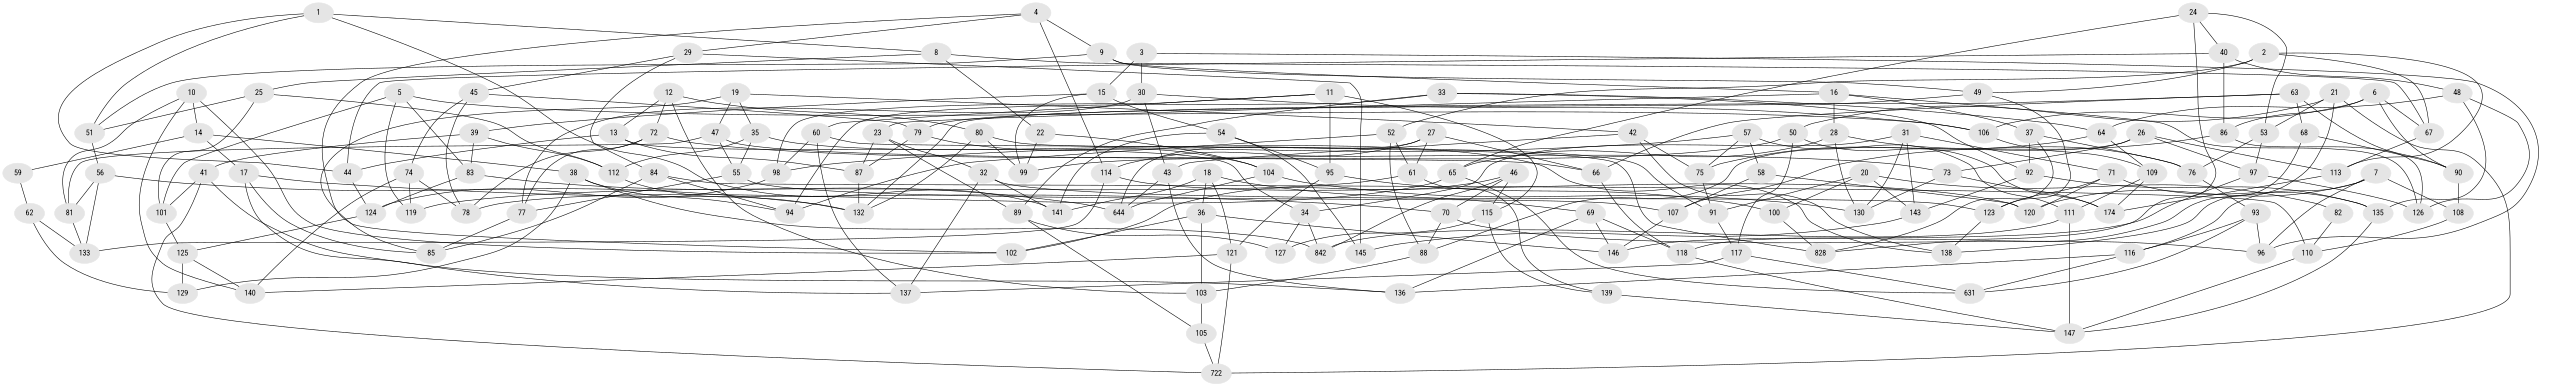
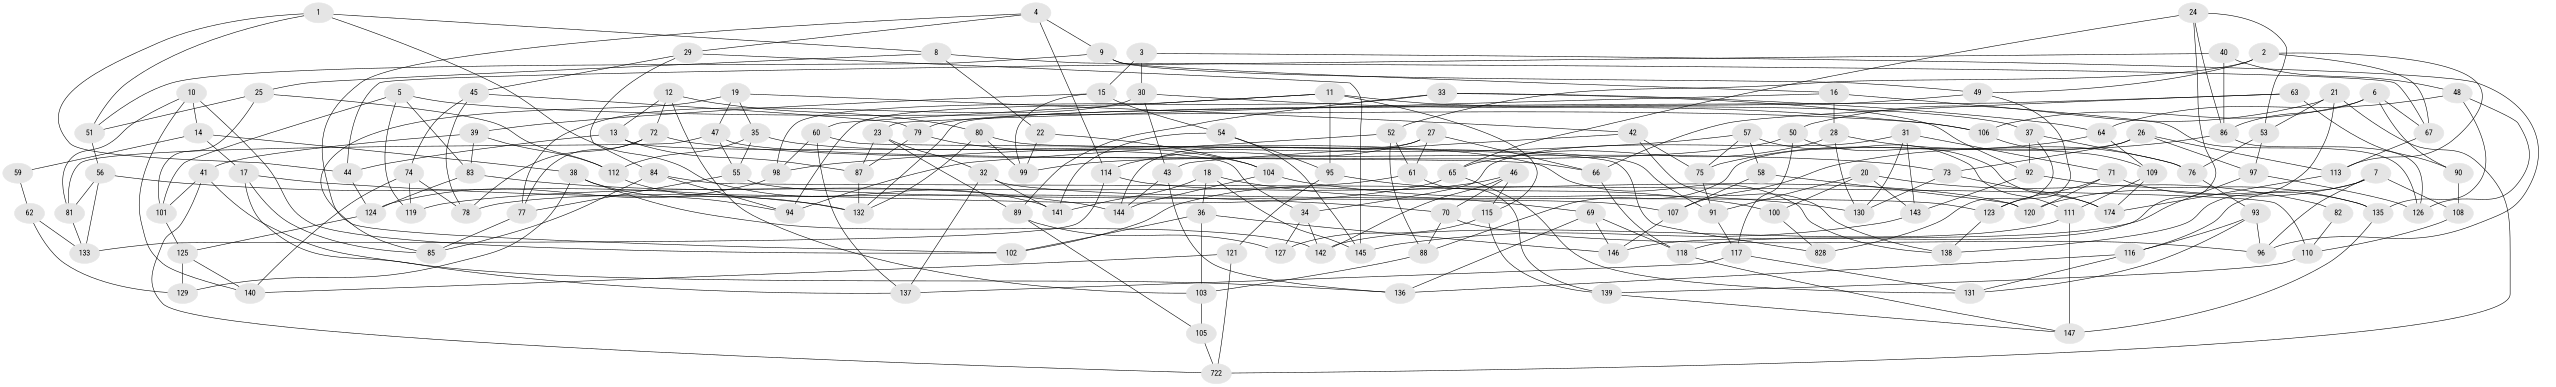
edge "24" -- "40": now "24" -- "86"
edge "16" -- "37": now "11" -- "37"
node "68": removed
edge "18" -- "121": now "18" -- "145"
node "644": label "644" -> "144"
node "842": label "842" -> "142"
node "631": label "631" -> "131"
edge "110" -- "147": now "110" -- "139"
